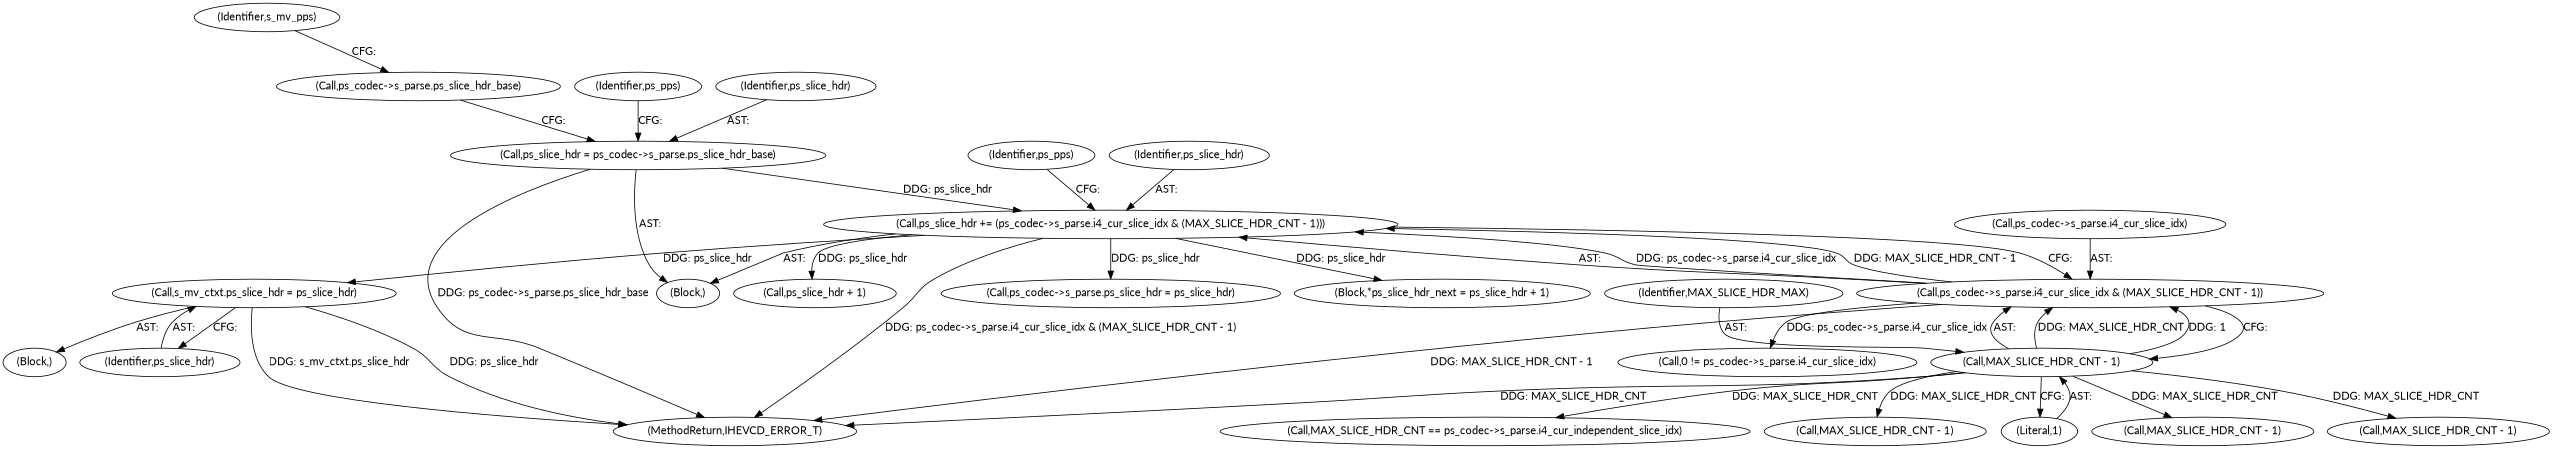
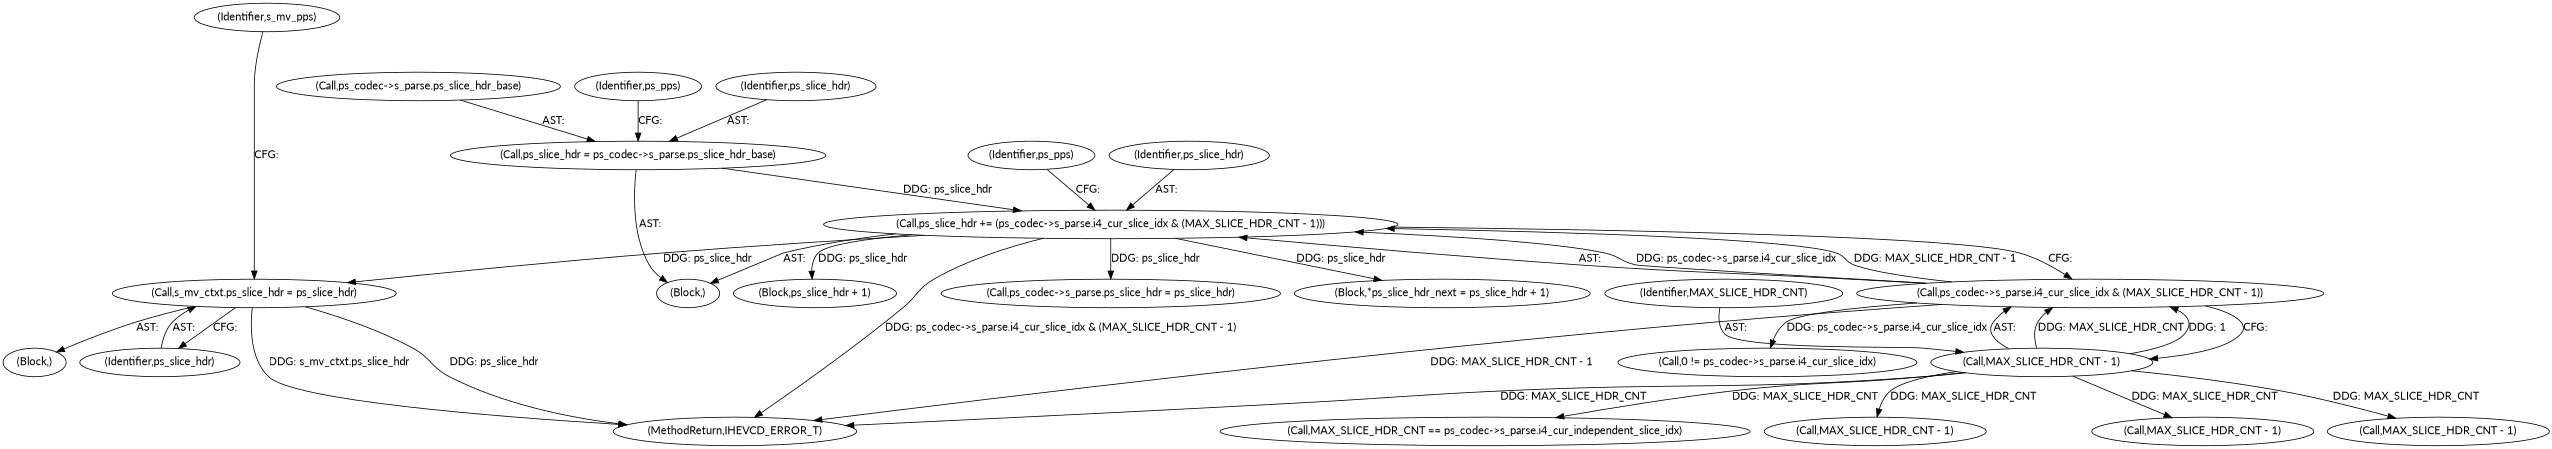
edge "(Identifier,s_mv_pps)" -> "(Call,ps_codec->s_parse.ps_slice_hdr_base)": now "(Identifier,s_mv_pps)" -> "(Call,s_mv_ctxt.ps_slice_hdr = ps_slice_hdr)"
edge "(Call,ps_codec->s_parse.ps_slice_hdr_base)" -> "(Call,ps_slice_hdr = ps_codec->s_parse.ps_slice_hdr_base)": label "CFG: " -> "AST: "
node "(Call,ps_codec->s_parse.i4_cur_slice_idx)": removed
node "(Call,ps_slice_hdr + 1)": label "(Call,ps_slice_hdr + 1)" -> "(Block,ps_slice_hdr + 1)"
node "(Identifier,MAX_SLICE_HDR_MAX)": label "(Identifier,MAX_SLICE_HDR_MAX)" -> "(Identifier,MAX_SLICE_HDR_CNT)"
edge "(Call,ps_slice_hdr = ps_codec->s_parse.ps_slice_hdr_base)" -> "(MethodReturn,IHEVCD_ERROR_T)": removed, label "DDG: ps_codec->s_parse.ps_slice_hdr_base"
node "(Literal,1)": removed
